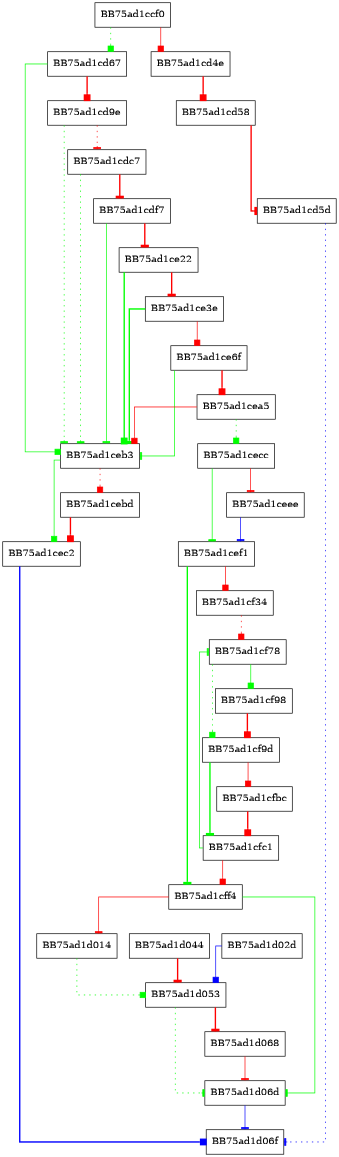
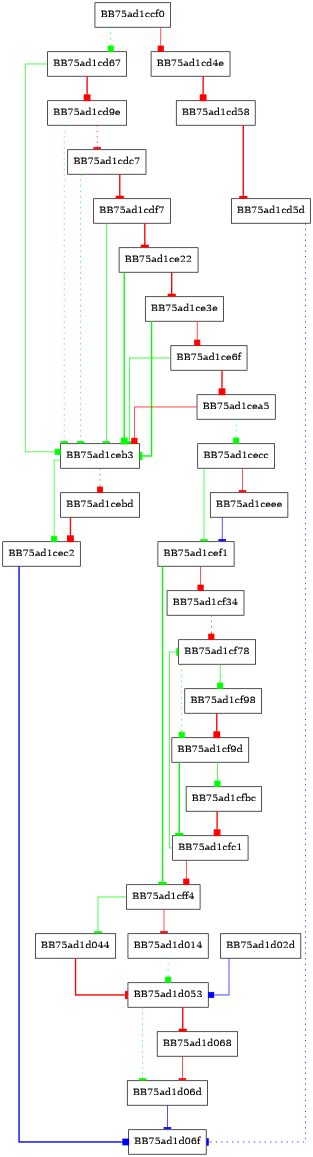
edge "BB75ad1cf9d" -> "BB75ad1cfbc": color red -> green
edge "BB75ad1cff4" -> "BB75ad1d06d": now "BB75ad1cff4" -> "BB75ad1d044"
